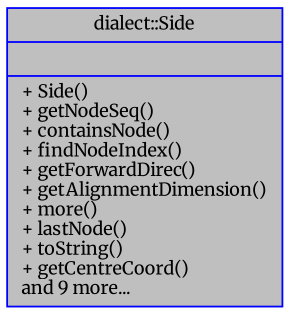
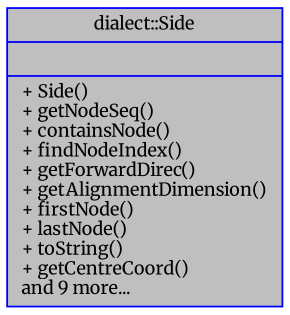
node "dialect::Side": text "+ more()" -> "+ firstNode()"
